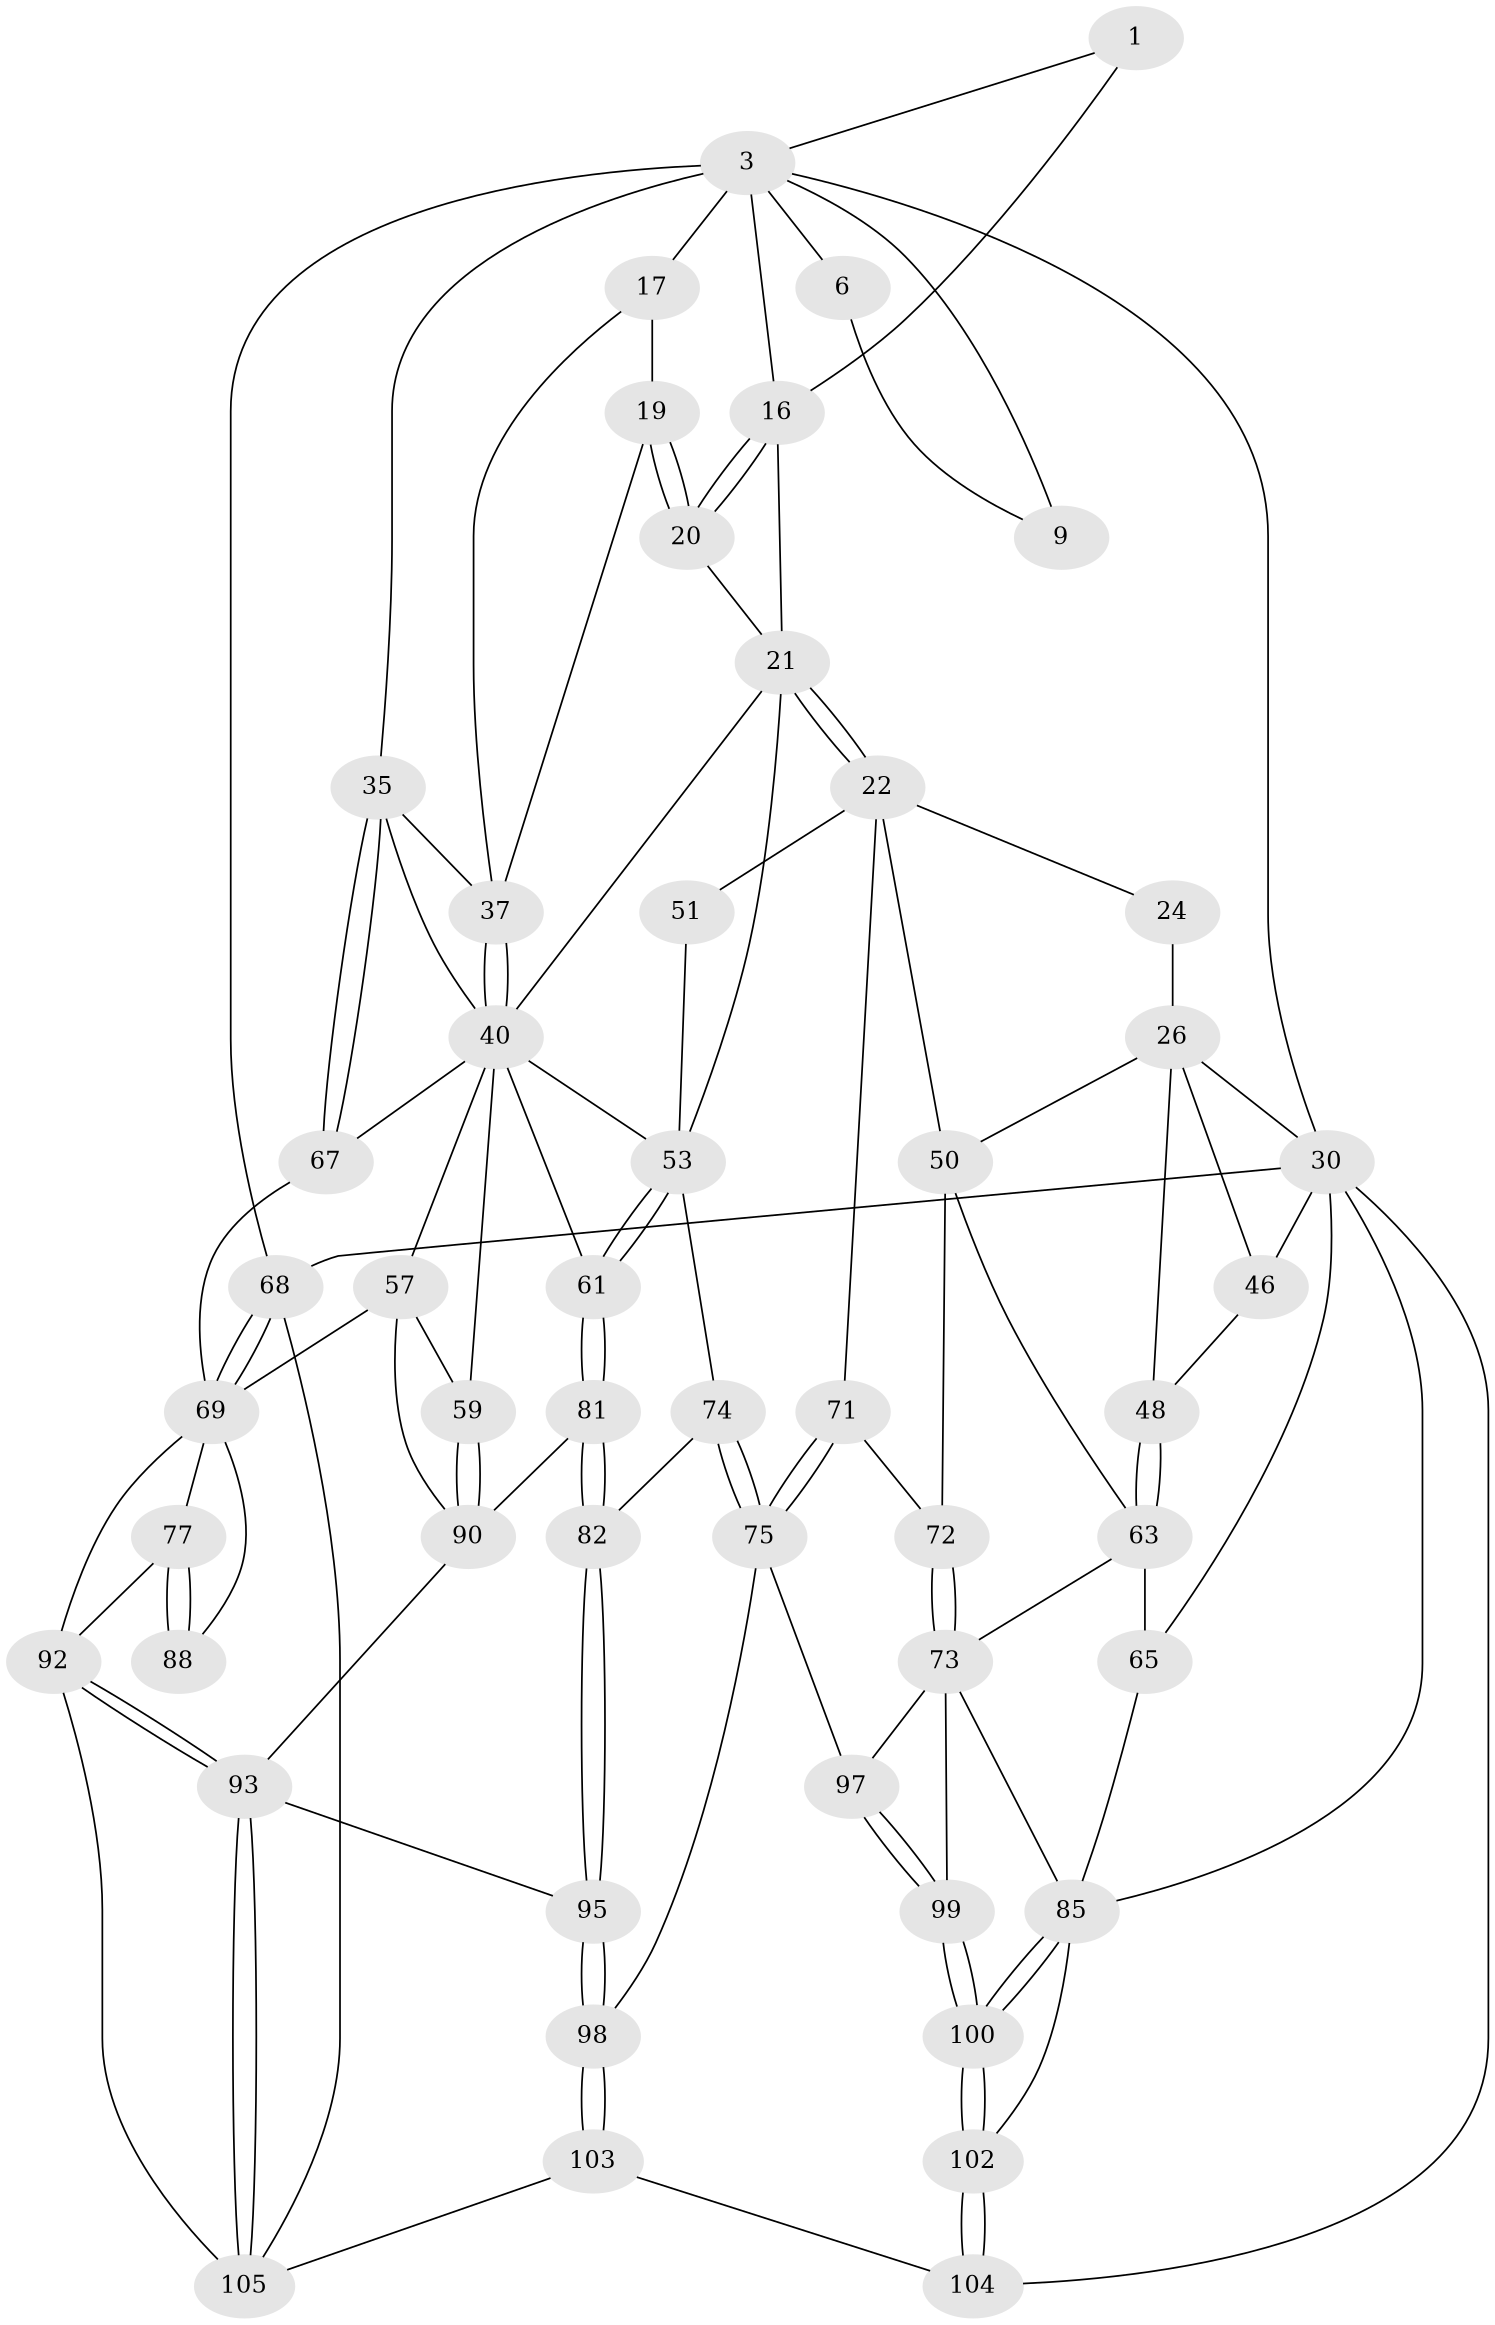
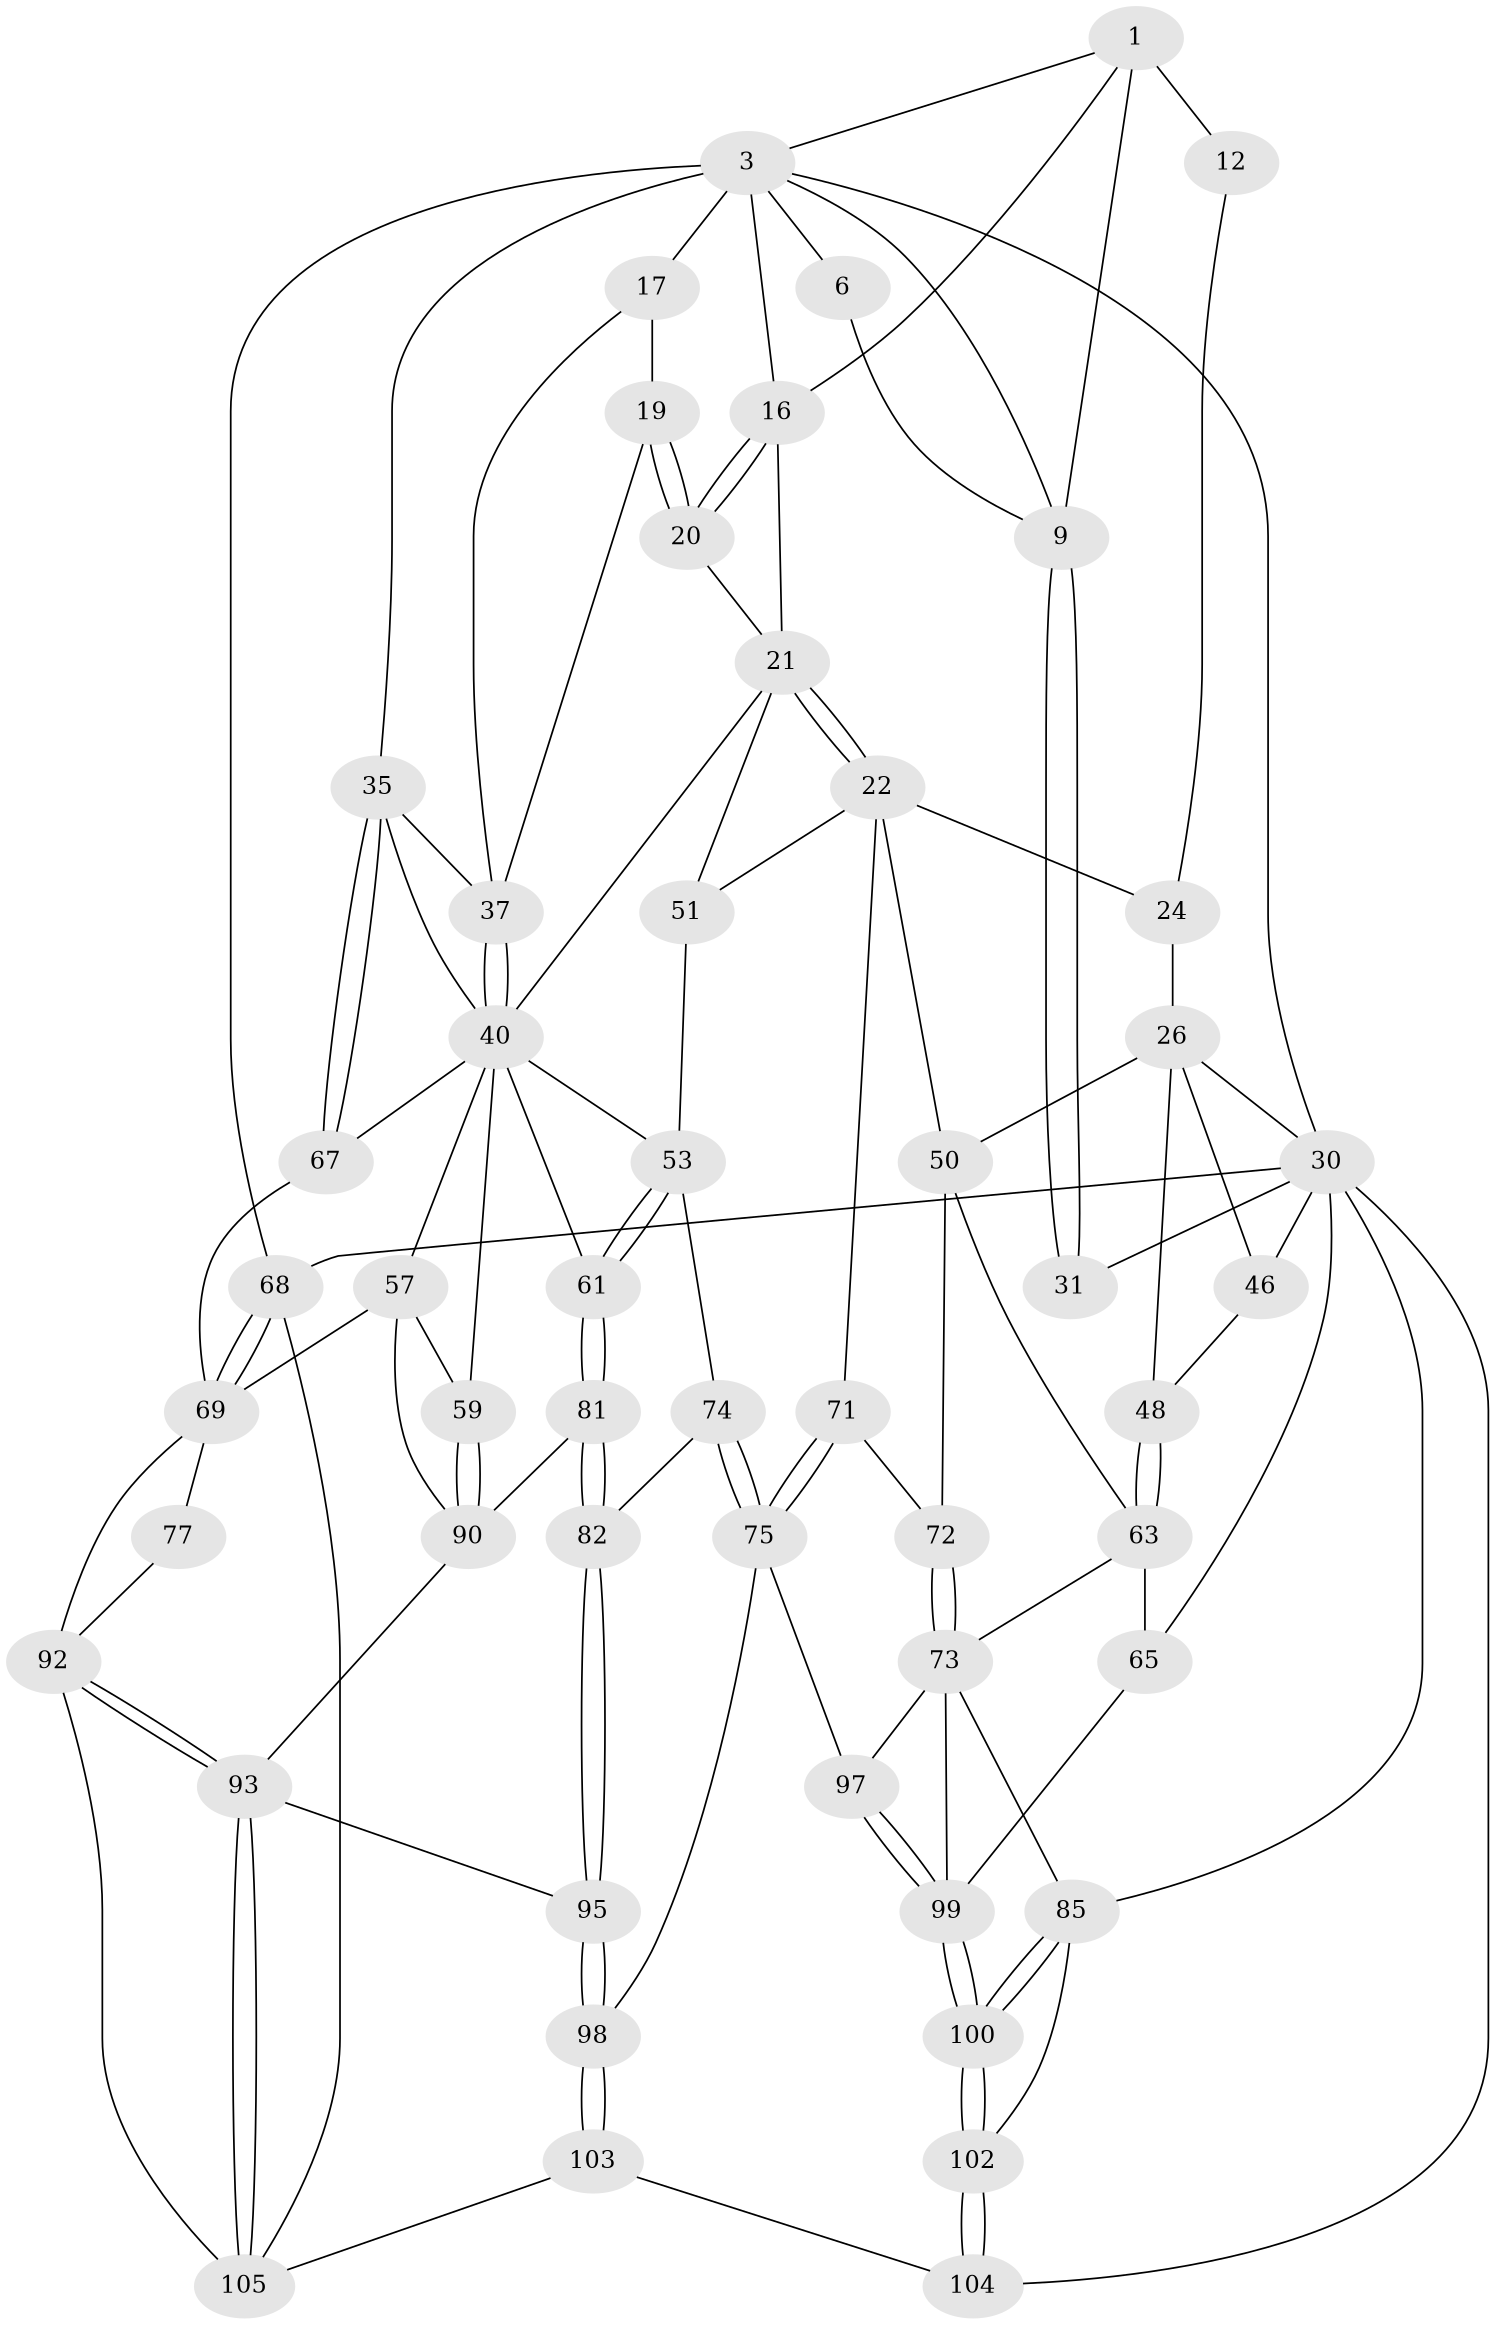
node "12": added
edge "1" -- "9": added
edge "21" -- "53": now "21" -- "51"
node "31": added
node "88": removed
edge "65" -- "85": now "65" -- "99"
